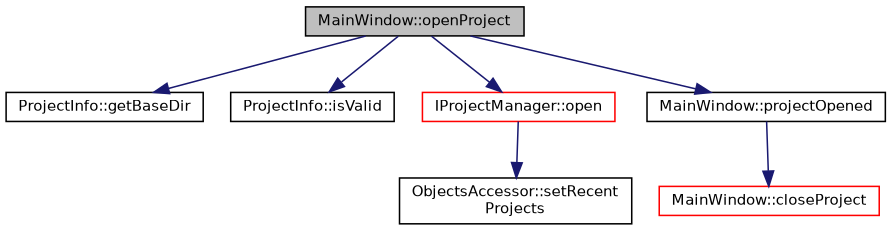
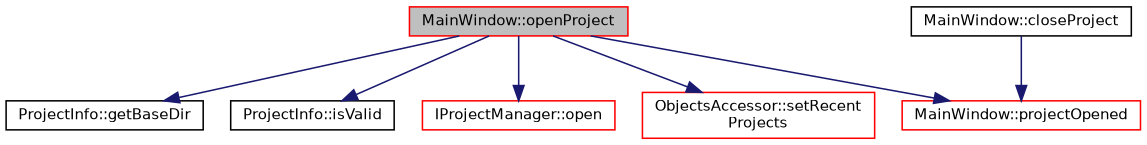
node "MainWindow::openProject": color black -> red
node "MainWindow::projectOpened": color black -> red
edge "IProjectManager::open" -> "ObjectsAccessor::setRecent Projects": now "MainWindow::openProject" -> "ObjectsAccessor::setRecent Projects"
edge "MainWindow::projectOpened" -> "MainWindow::closeProject": reversed
node "ObjectsAccessor::setRecent Projects": color black -> red
node "MainWindow::closeProject": color red -> black
